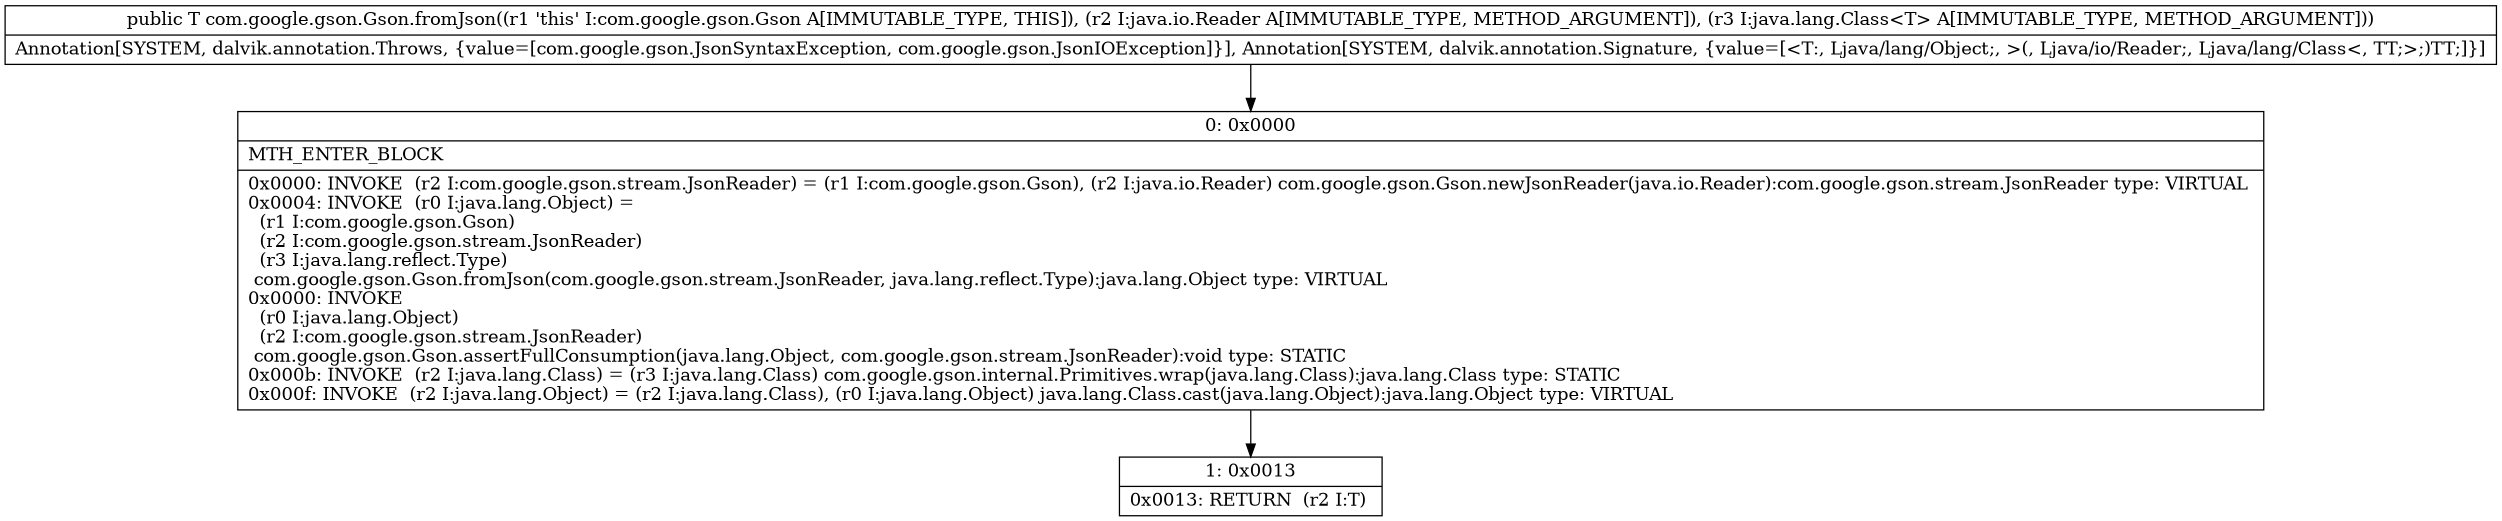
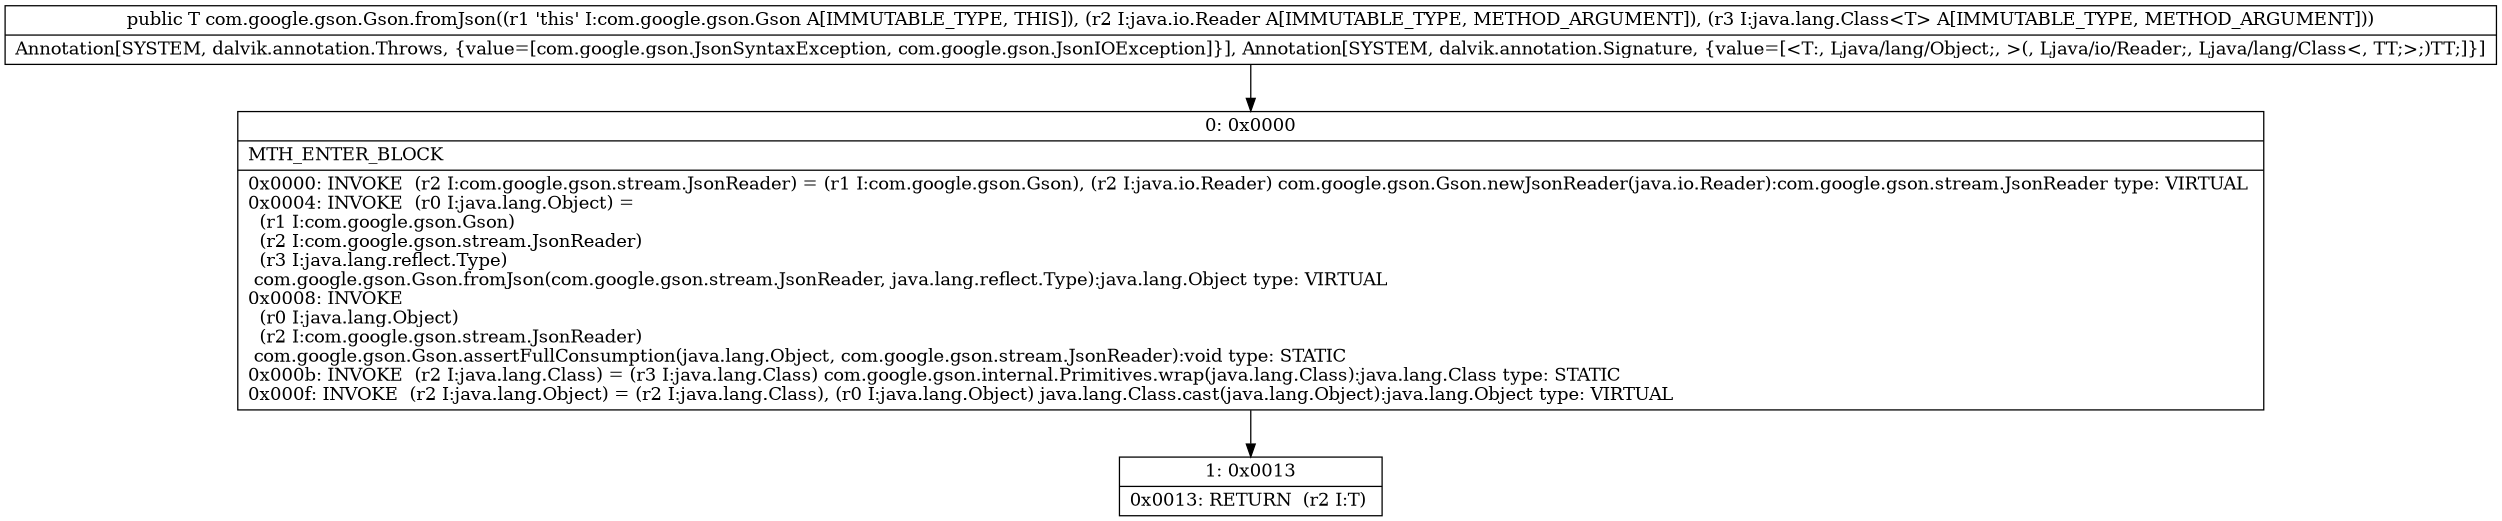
node "0: 0x0000": text "0x0000: INVOKE" -> "0x0008: INVOKE"
